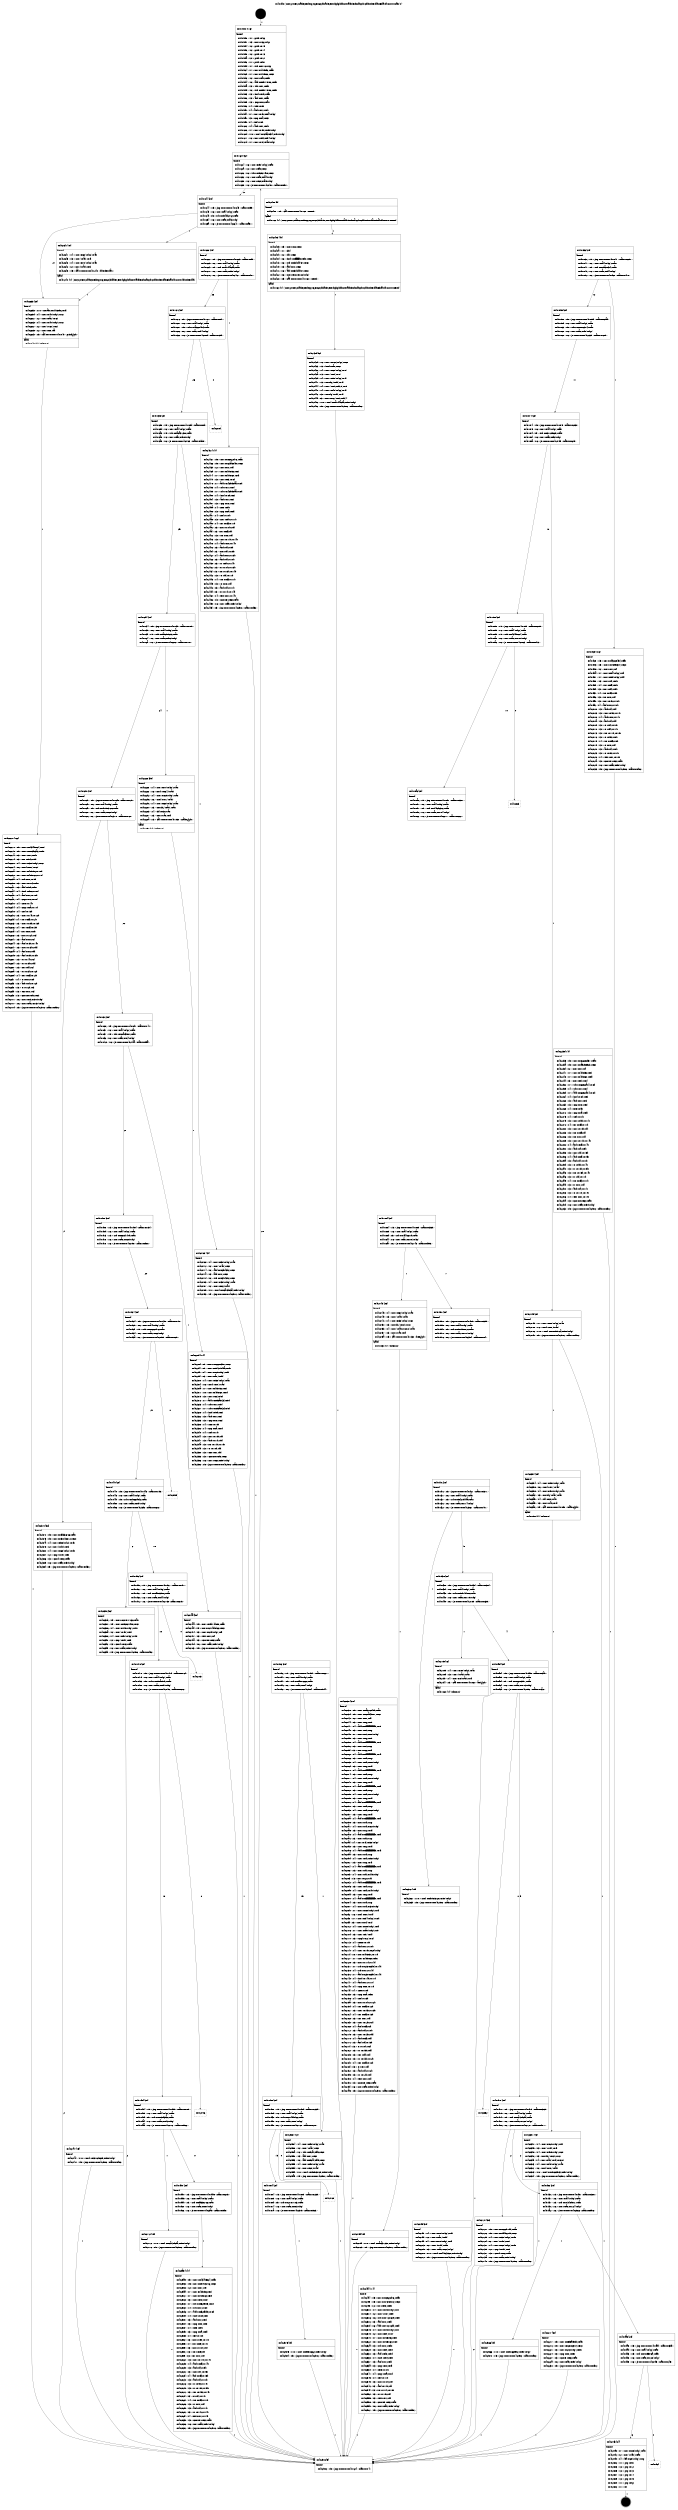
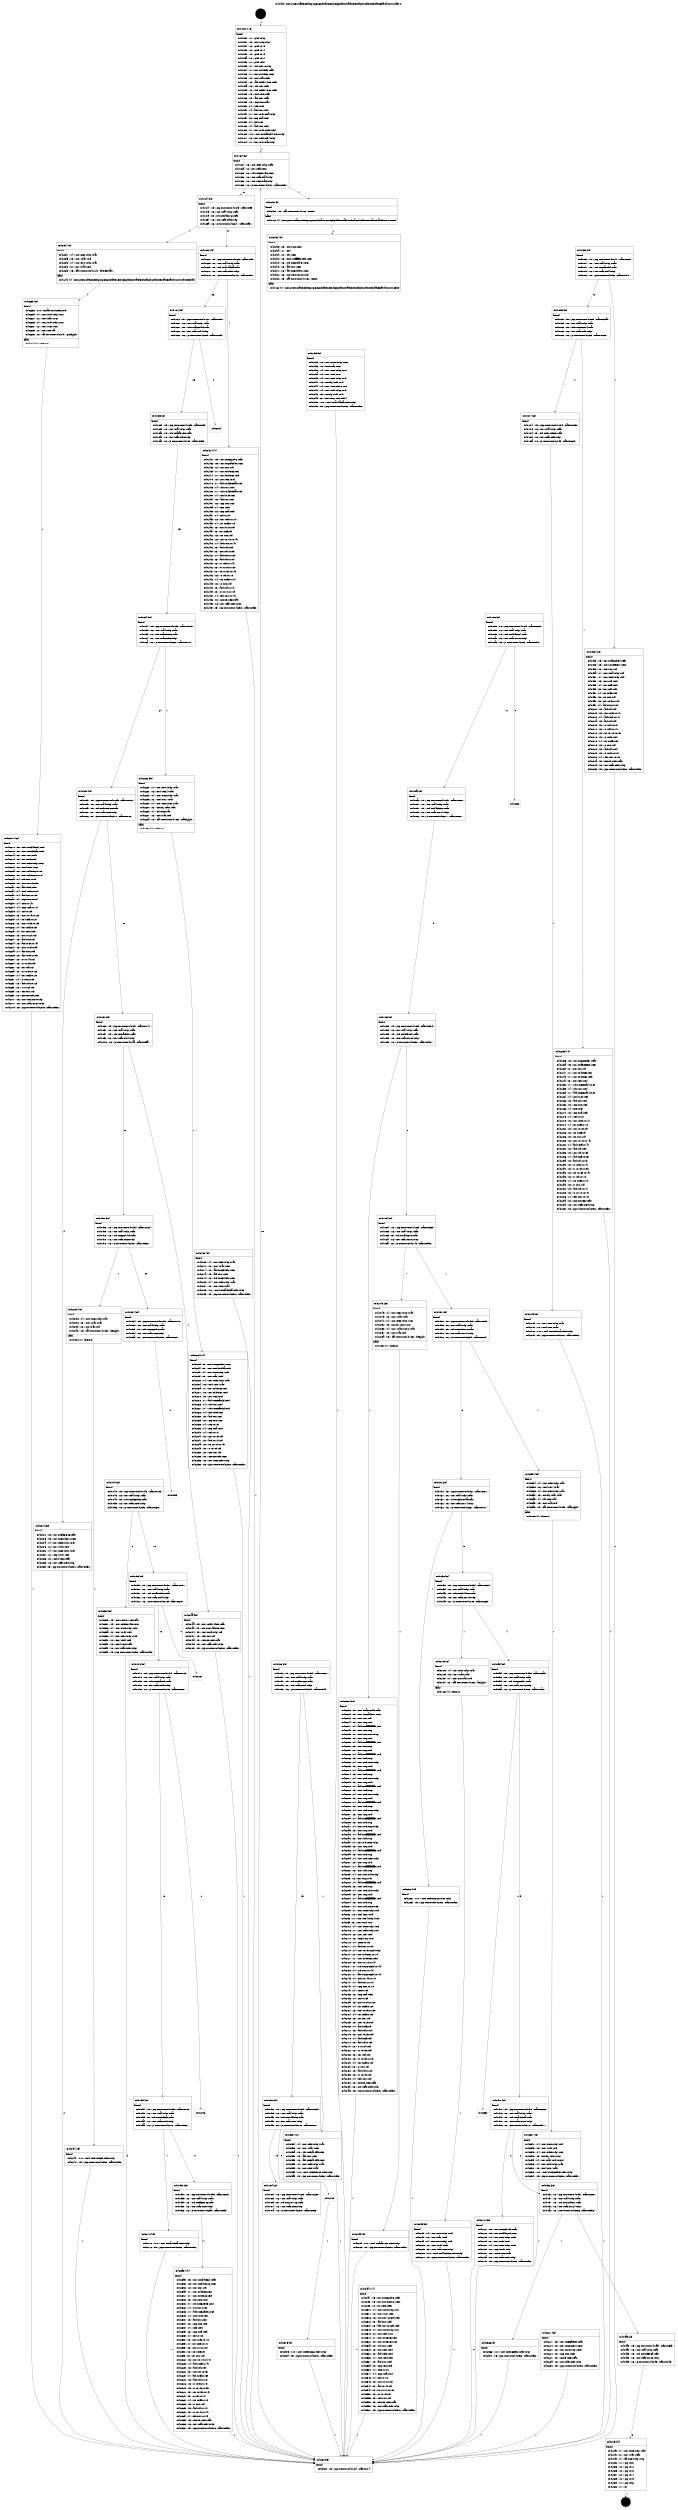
edge "0x401bb0 [116]" -> "0x401c24 [32]": added, label "1"
edge "0x401c24 [32]" -> "0x402400 [5]": added, label "1"
edge "0x401c44 [28]" -> "0x402653 [29]": now "0x401c44 [28]" -> "0x401c60 [28]"
edge "0x402405 [40]" -> "0x40242d [52]": removed, label "1"
edge "0x401e74 [28]" -> "0x401e90 [28]": removed, label "10"
edge "0x401e58 [28]" -> "0x402235 [147]": added, label "1"
edge "0x401c98 [28]" -> "0x40276e [42]": removed, label "1"
node "0x401ec8 [28]": added
node "0x402798 [15]": added
edge "0x4027d9 [28]" -> "0x402394 [29]": now "0x401f00 [28]" -> "0x402394 [29]"
edge "0x401d24 [28]" -> "0x401d40 [28]": removed, label "20"
edge "0x401f00 [28]" -> "0x401f1c [28]": added, label "6"
edge "0x4021e9 [16]" -> "0x4021f9 [30]": added, label "1"
edge "0x401f54 [28]" -> "0x40290c [5]": now "0x402361 [15]" -> "0x40290c [5]"
edge "0x401db0 [28]" -> "0x4025ae [147]": label " 1" -> " 11"
edge "0x401e04 [28]" -> "0x402575 [15]": now "0x4021c8" -> "0x402575 [15]"
node "0x401fc4": removed
